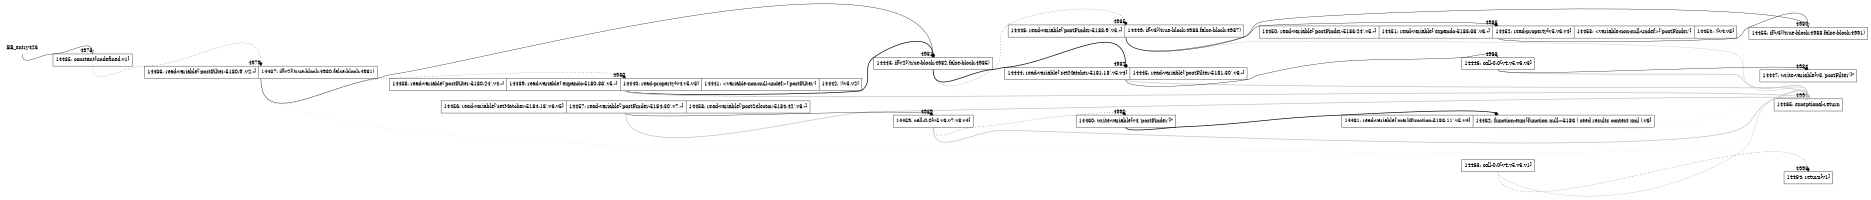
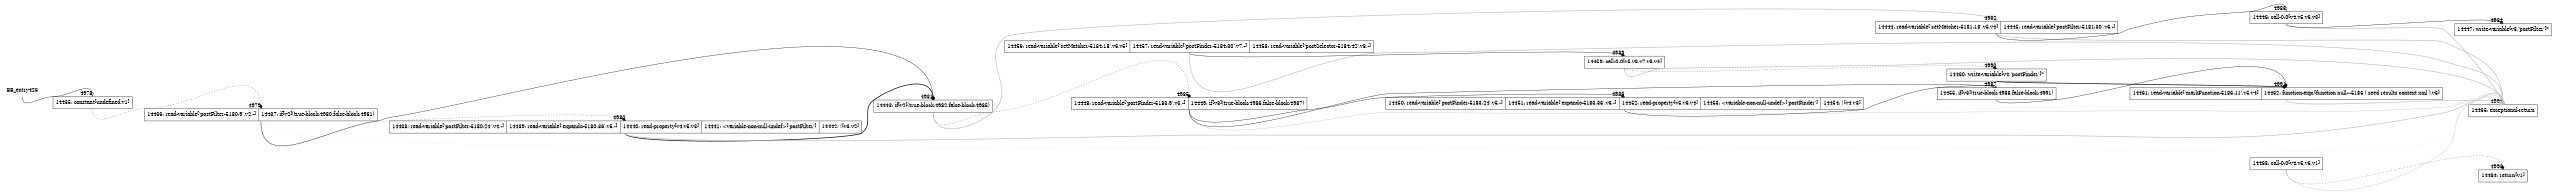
edge "14443: if[v2](true-block:4982,false-block:4985)" -> "14444: read-variable['setMatcher-5181:18',v5,v4]": color black -> gray
edge "14455: if[v3](true-block:4988,false-block:4991)" -> "14461: read-variable['markFunction-5186:11',v5,v4]": added
edge "14461: read-variable['markFunction-5186:11',v5,v4]" -> "14465: exceptional-return": style dotted -> bold
